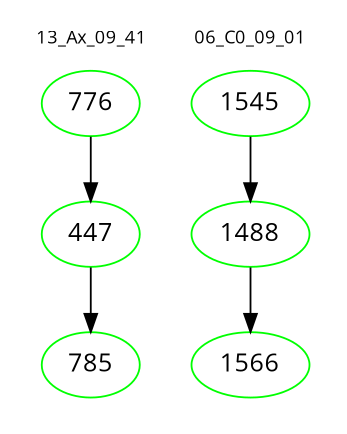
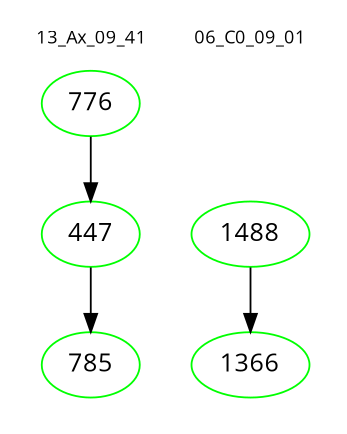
node "1545": removed
node "1566": label "1566" -> "1366"
